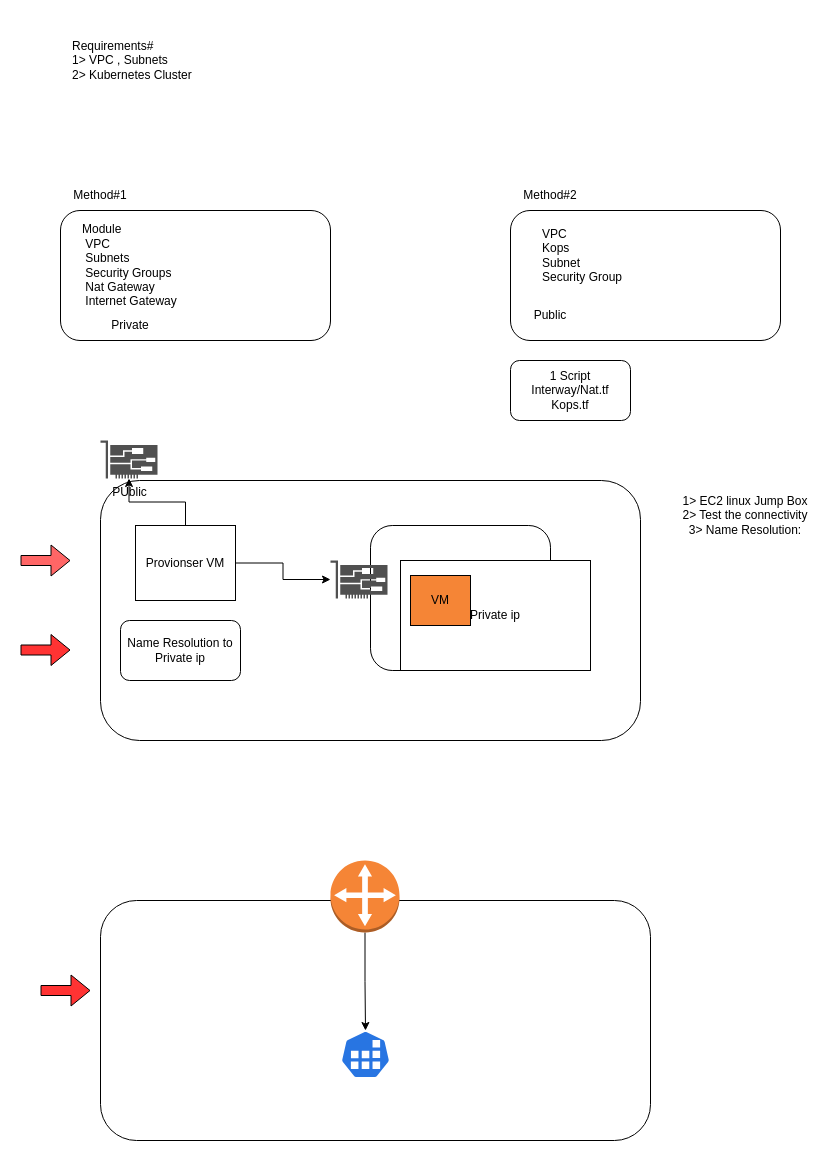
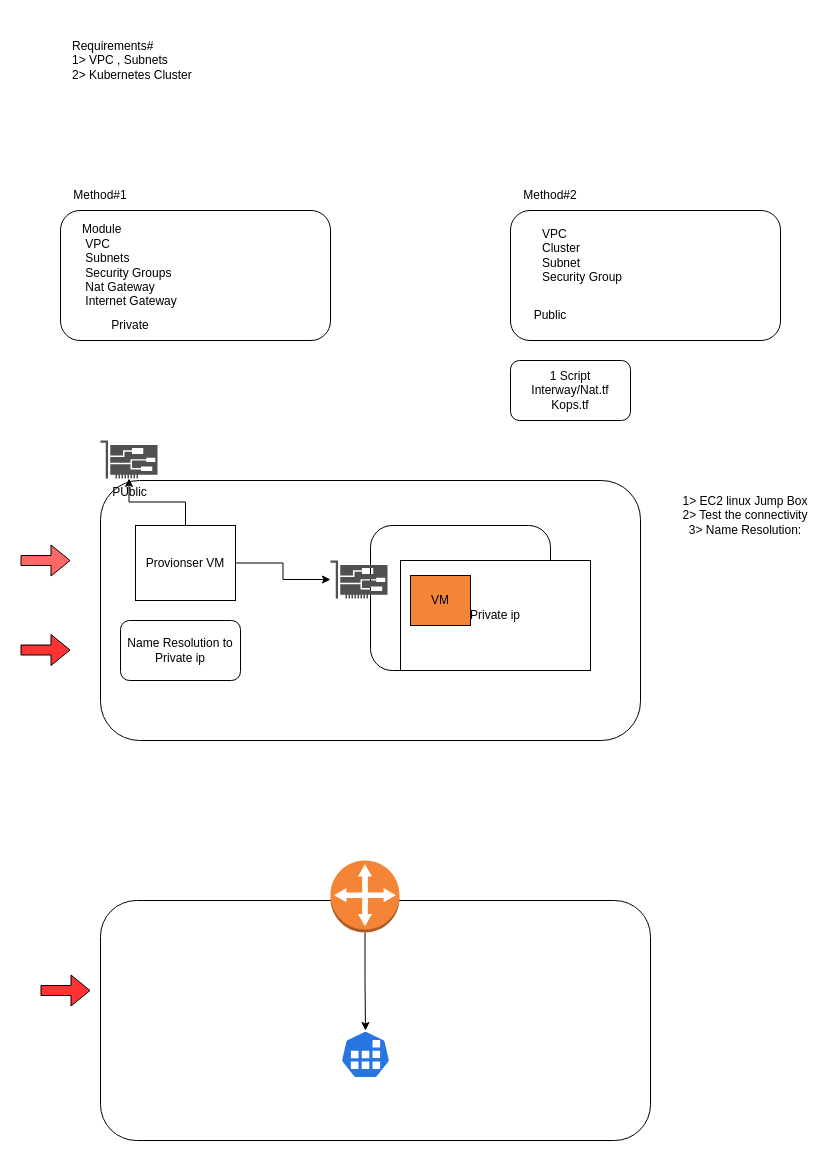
node "VPC Kops Subnet Security Group": label "VPC Kops Subnet Security Group" -> "VPC Cluster Subnet Security Group"
